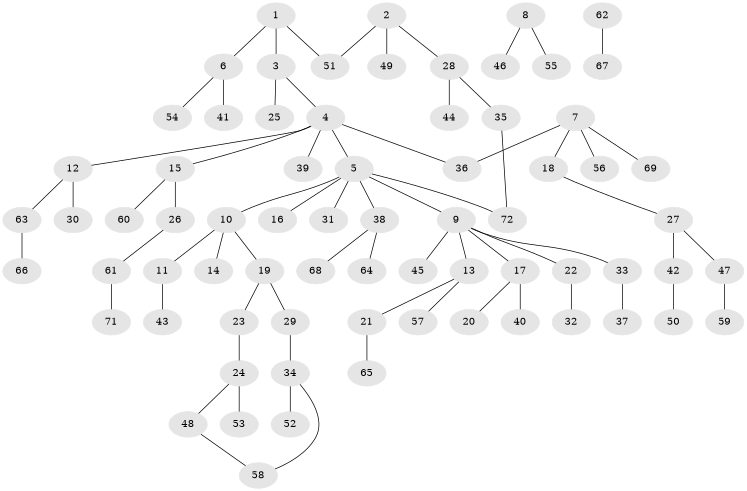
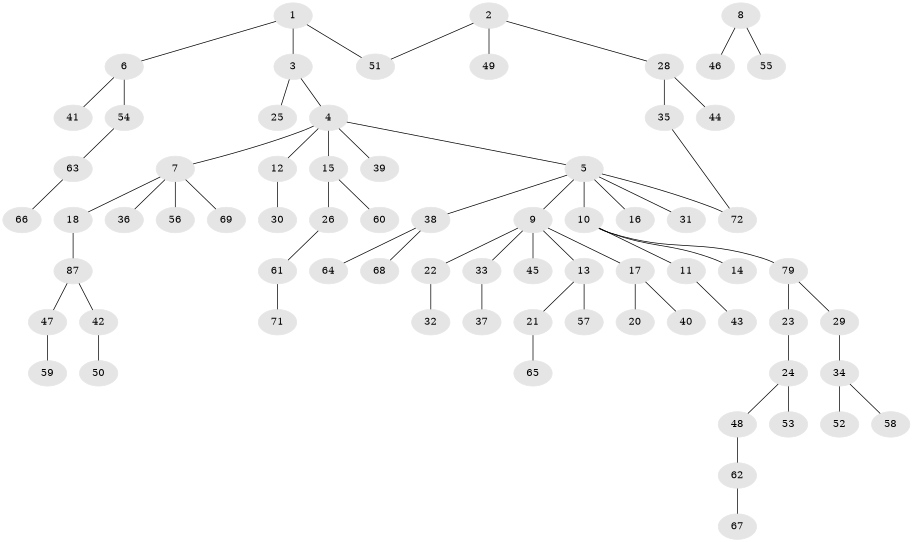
edge "4" -- "36": now "4" -- "7"
edge "12" -- "63": now "54" -- "63"
node "27": label "27" -> "87"
node "19": label "19" -> "79"
edge "48" -- "58": now "48" -- "62"
